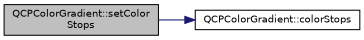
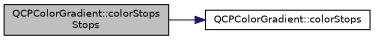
node "QCPColorGradient::setColor Stops": label "QCPColorGradient::setColor Stops" -> "QCPColorGradient::colorStops Stops"
